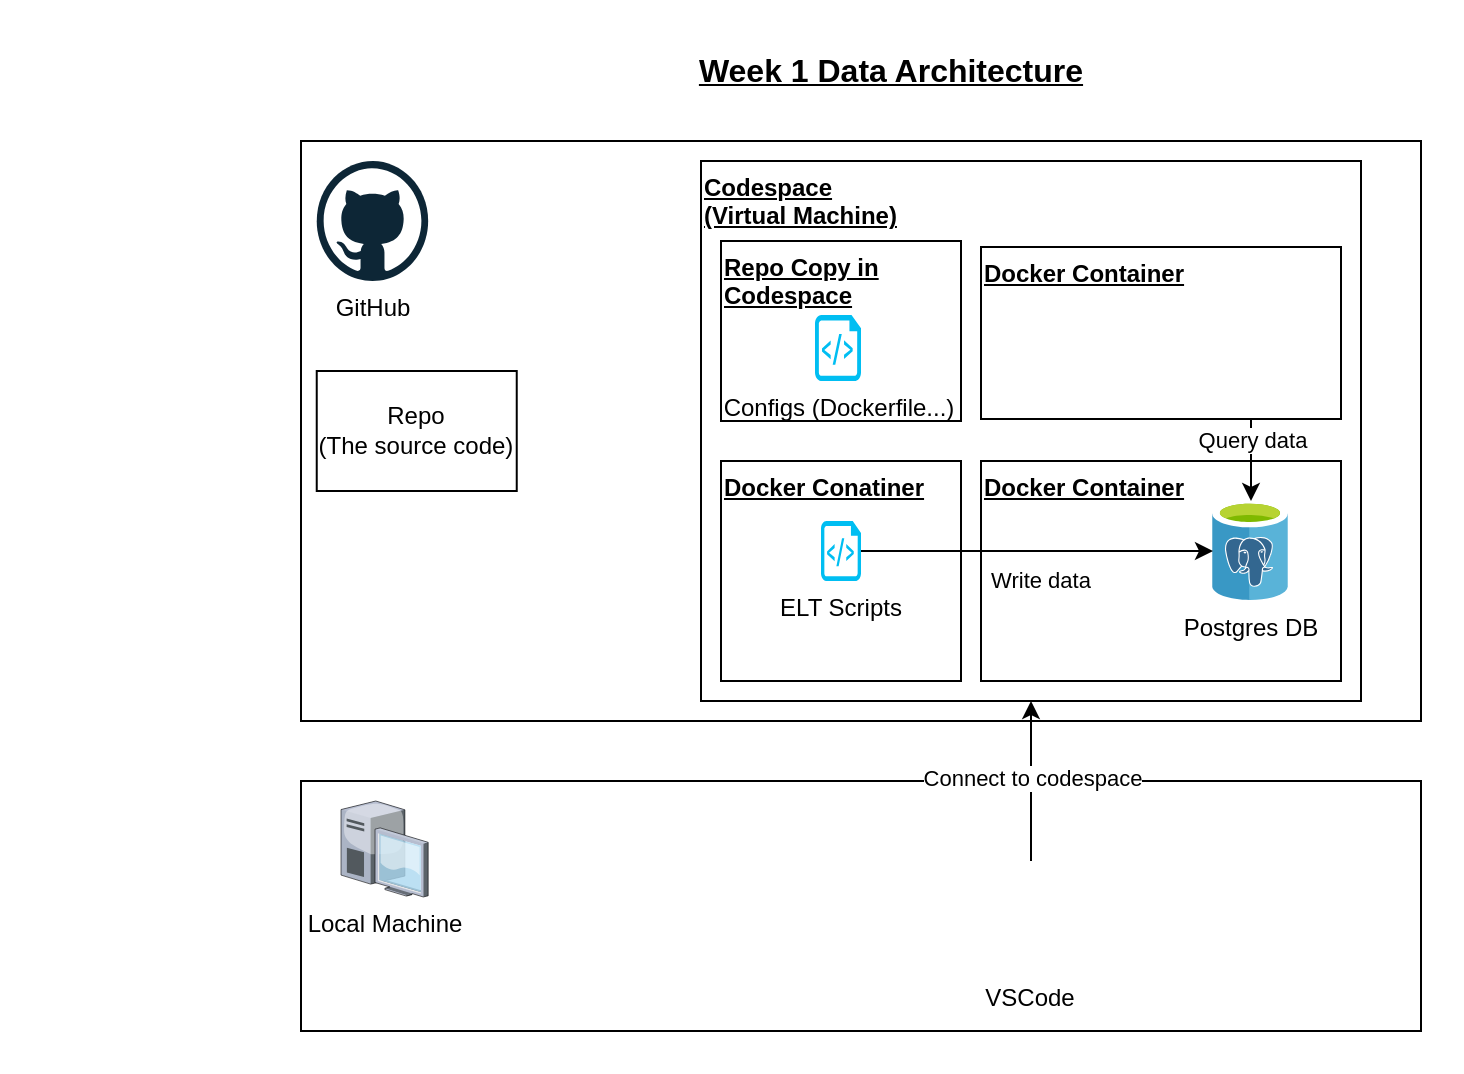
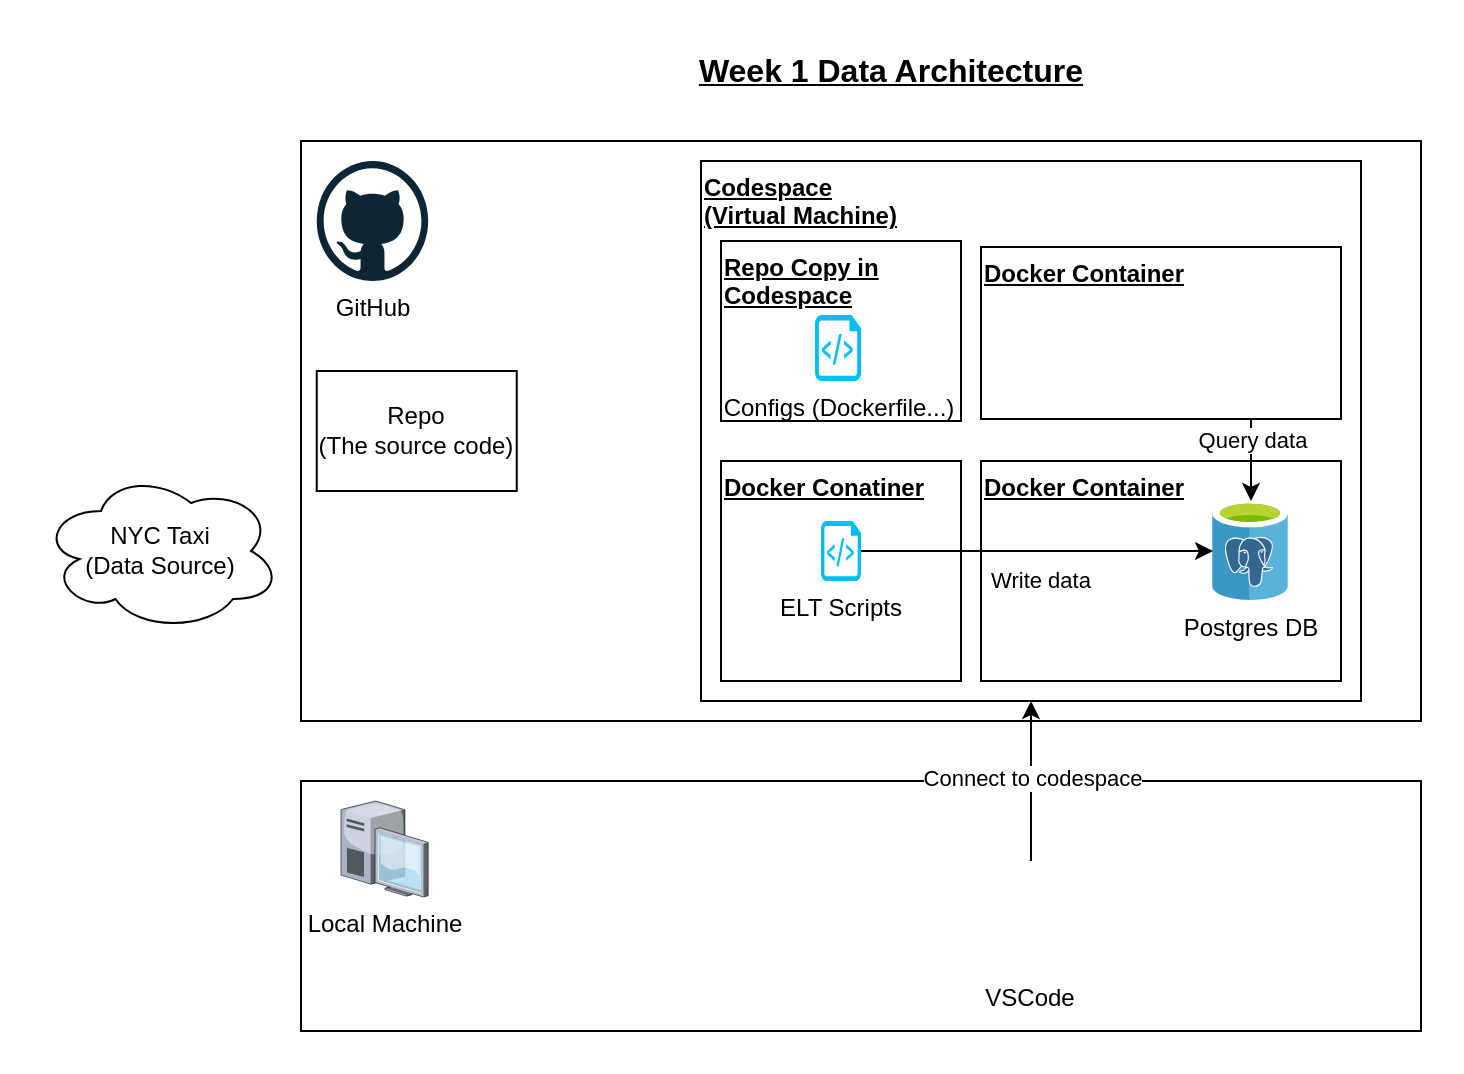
node "NYC Taxi (Data Source)": added
